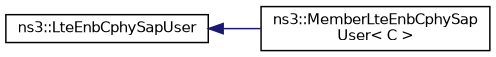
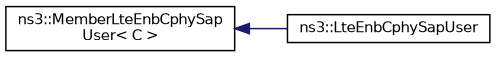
edge "ns3::MemberLteEnbCphySap User< C >" -> "ns3::LteEnbCphySapUser": reversed
